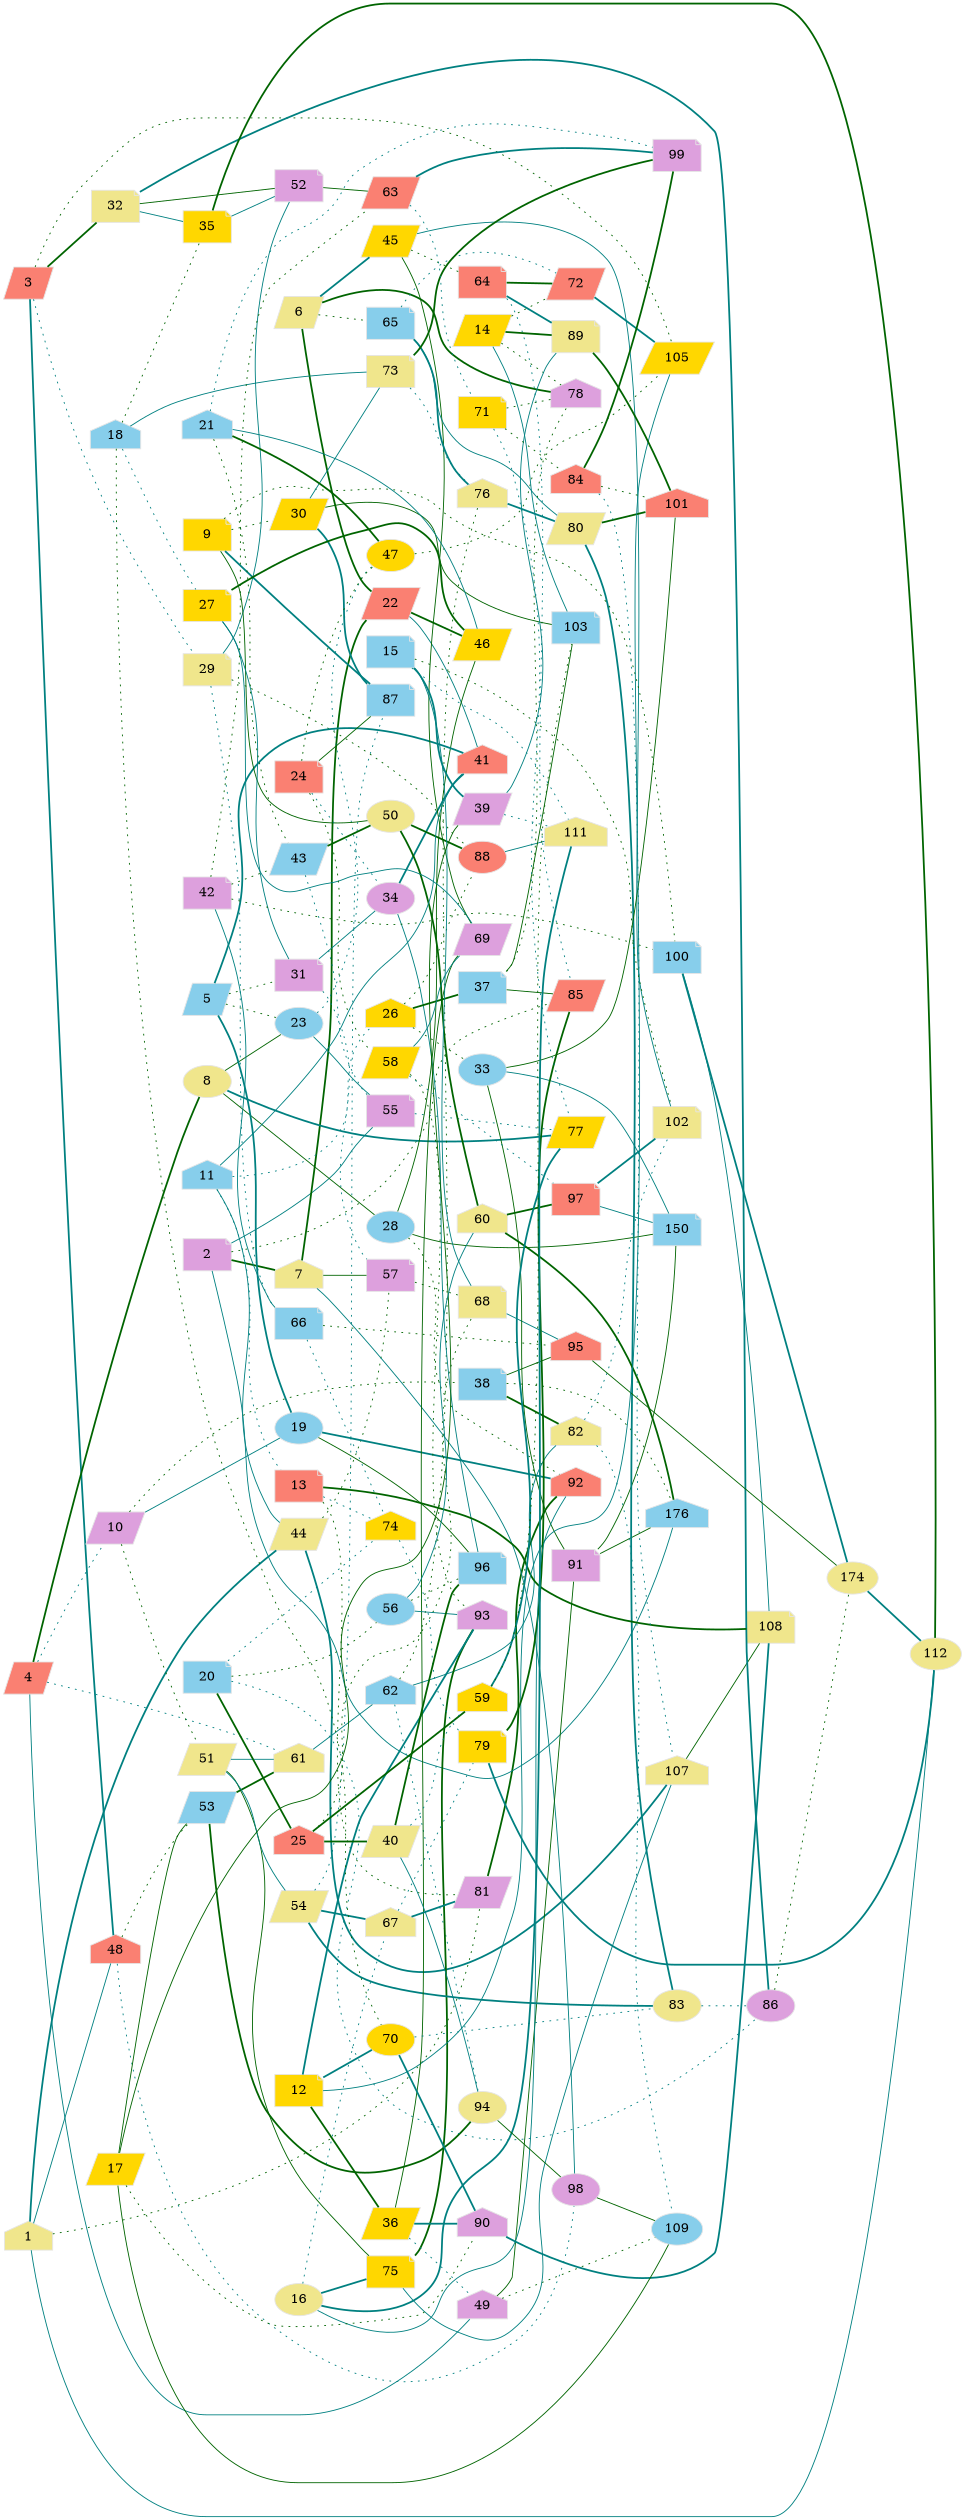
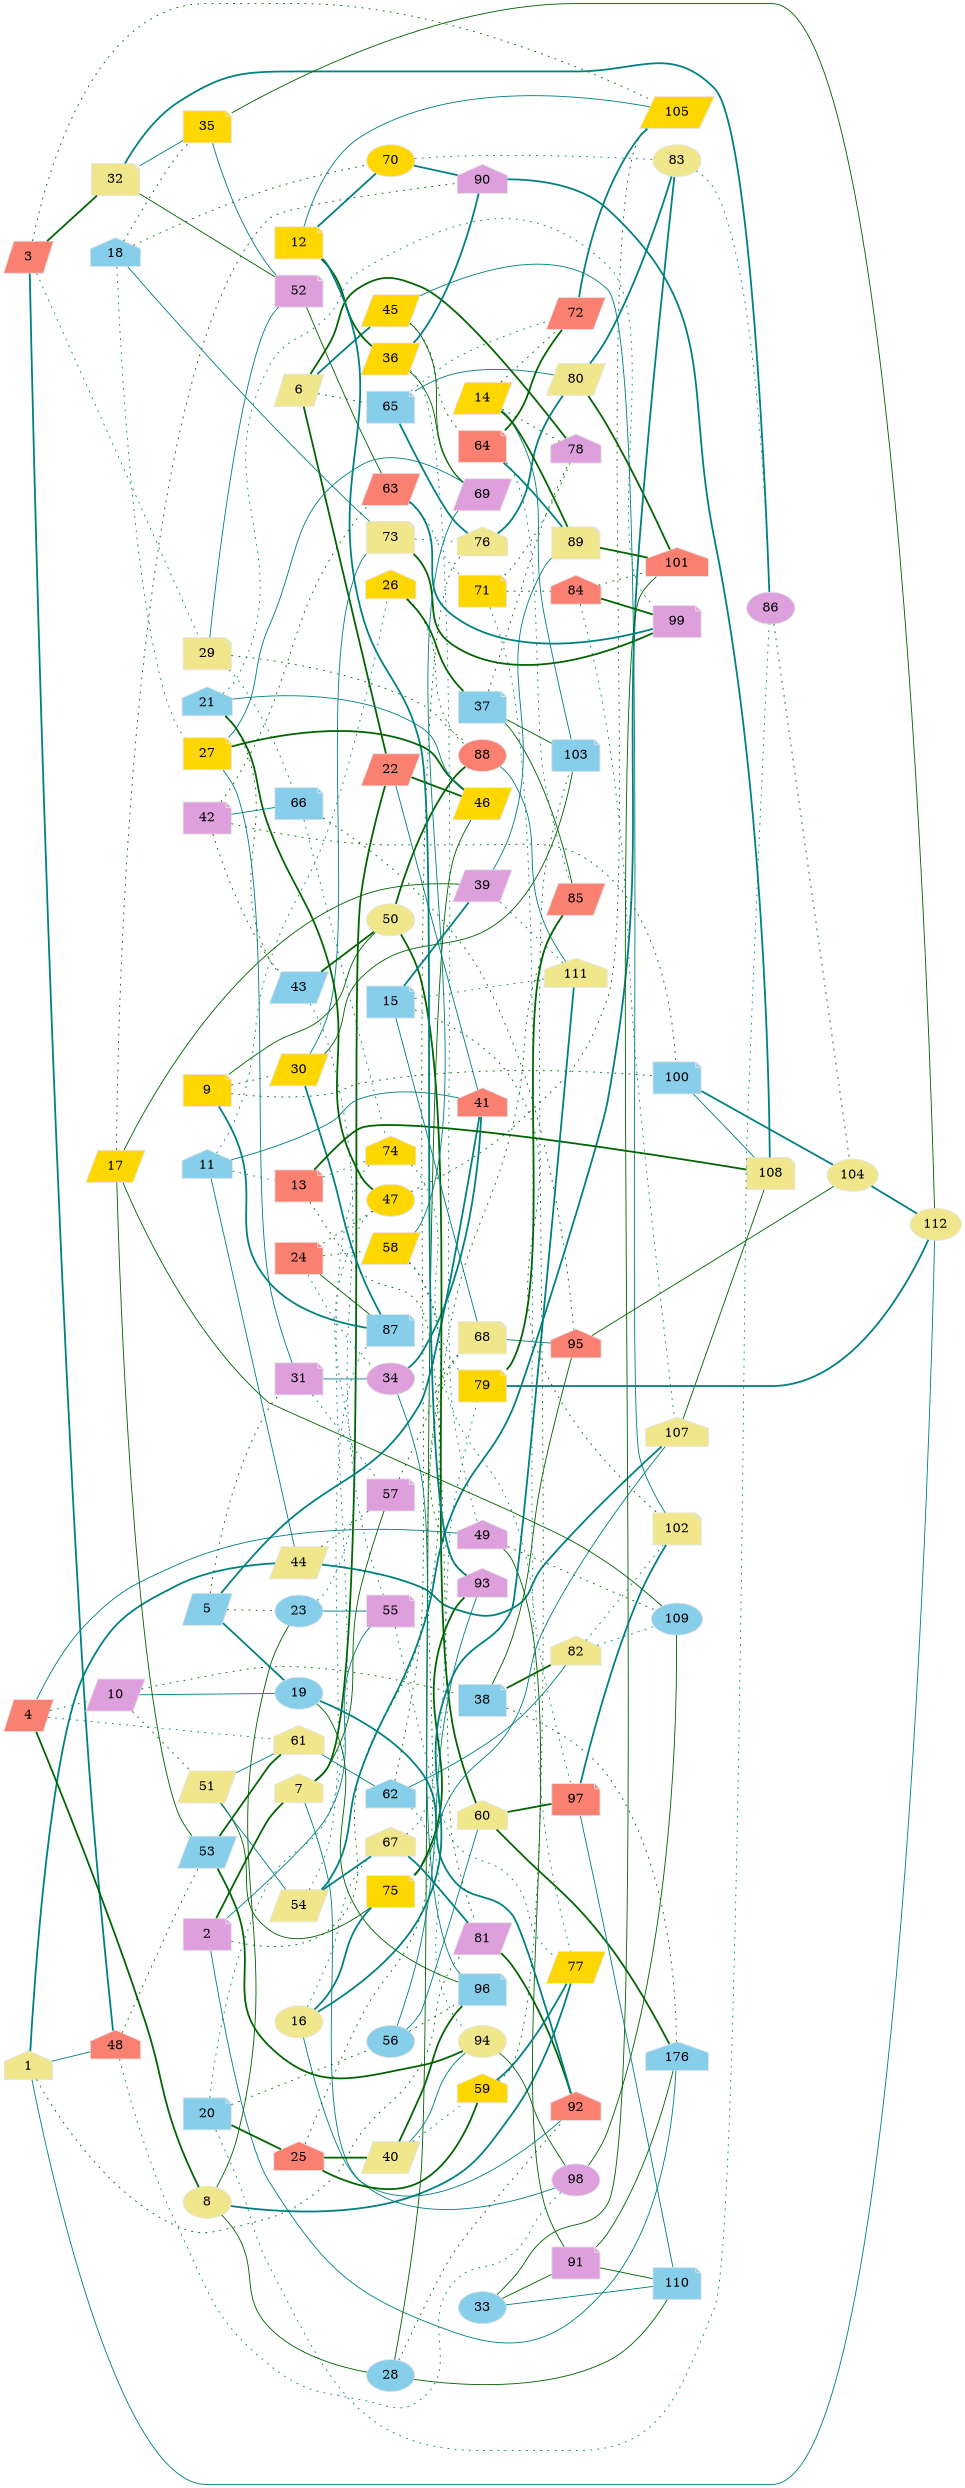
edge "35" -- "112": style bold -> solid
edge "26" -- "33": removed
node "150": label "150" -> "110"
node "174": label "174" -> "104"
